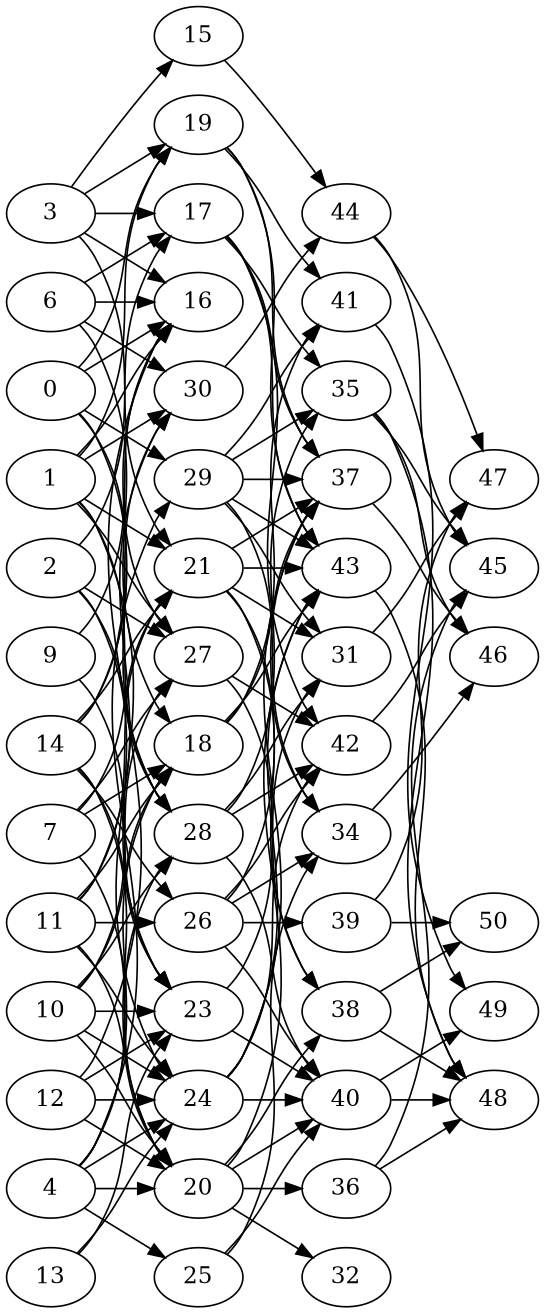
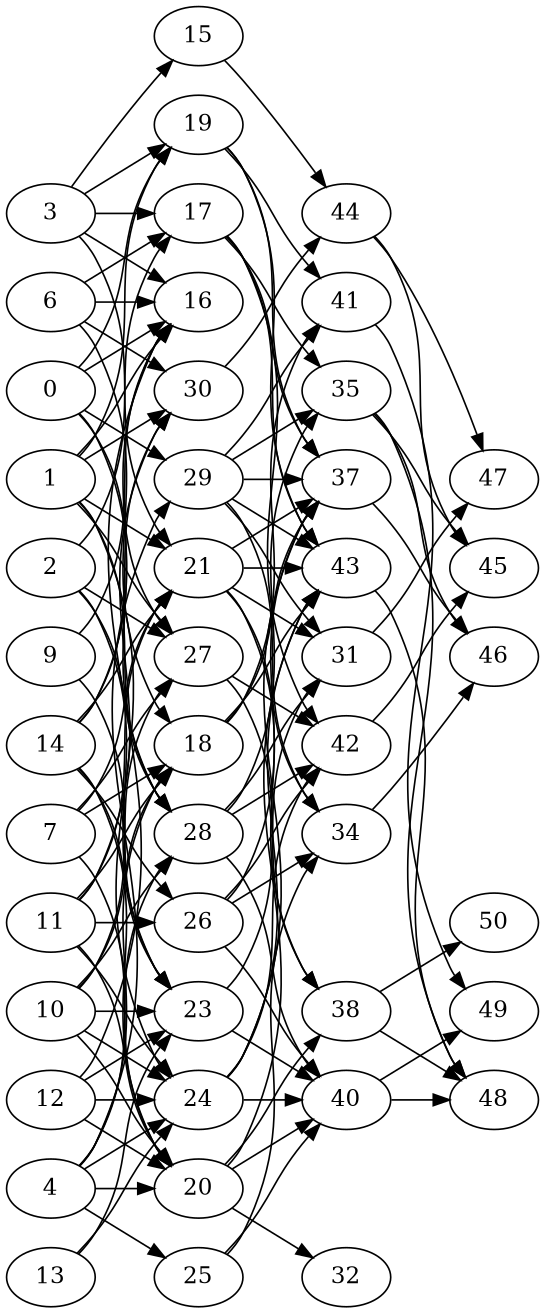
node "39": removed
node "36": removed
